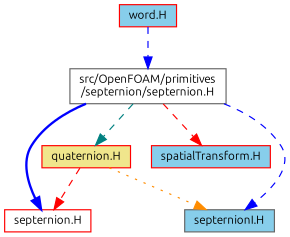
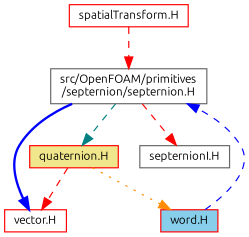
edge "src/OpenFOAM/primitives /septernion/septernion.H" -> "spatialTransform.H": reversed
edge "src/OpenFOAM/primitives /septernion/septernion.H" -> "septernionI.H": color blue -> red
node "spatialTransform.H": fillcolor skyblue -> white
edge "quaternion.H" -> "septernionI.H": now "quaternion.H" -> "word.H"
node "septernion.H": label "septernion.H" -> "vector.H"
node "septernionI.H": fillcolor skyblue -> white
